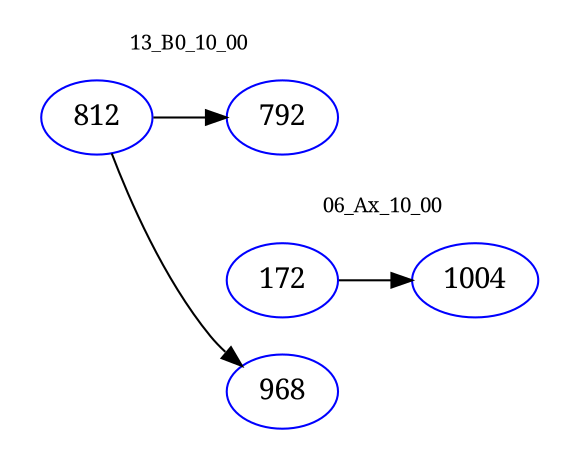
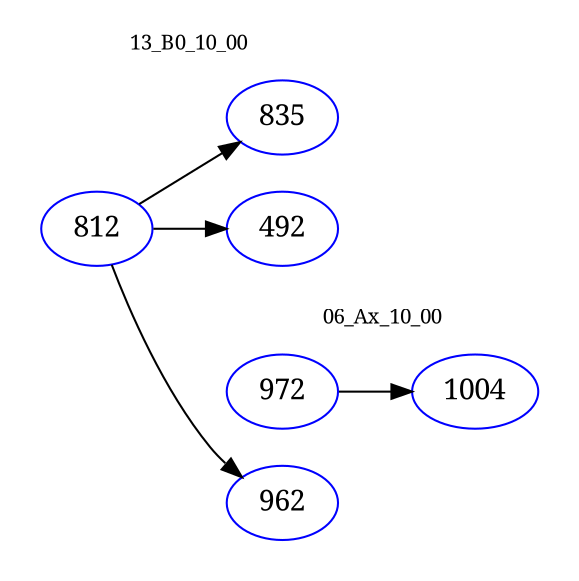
node "835": added
node "792": label "792" -> "492"
node "172": label "172" -> "972"
node "968": label "968" -> "962"
